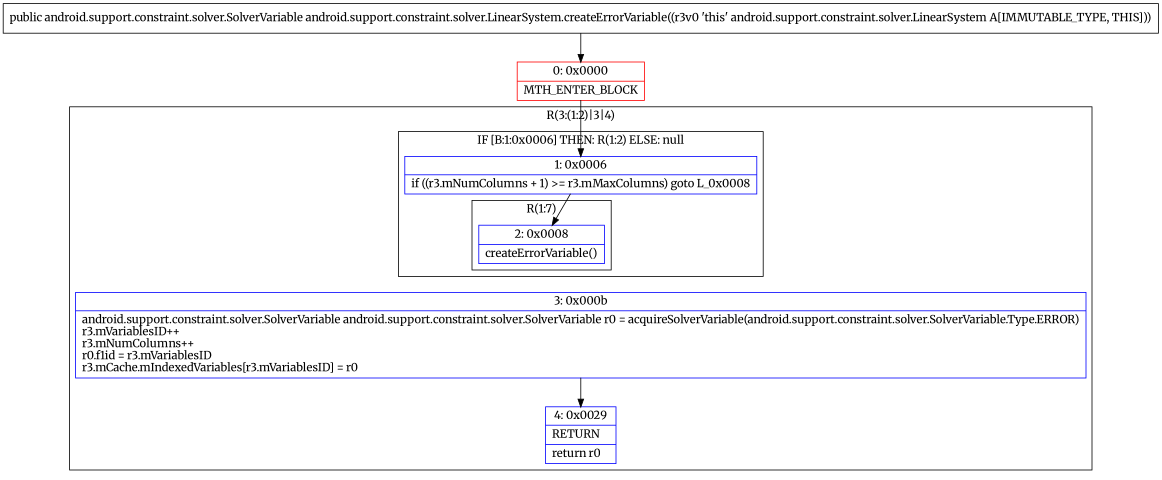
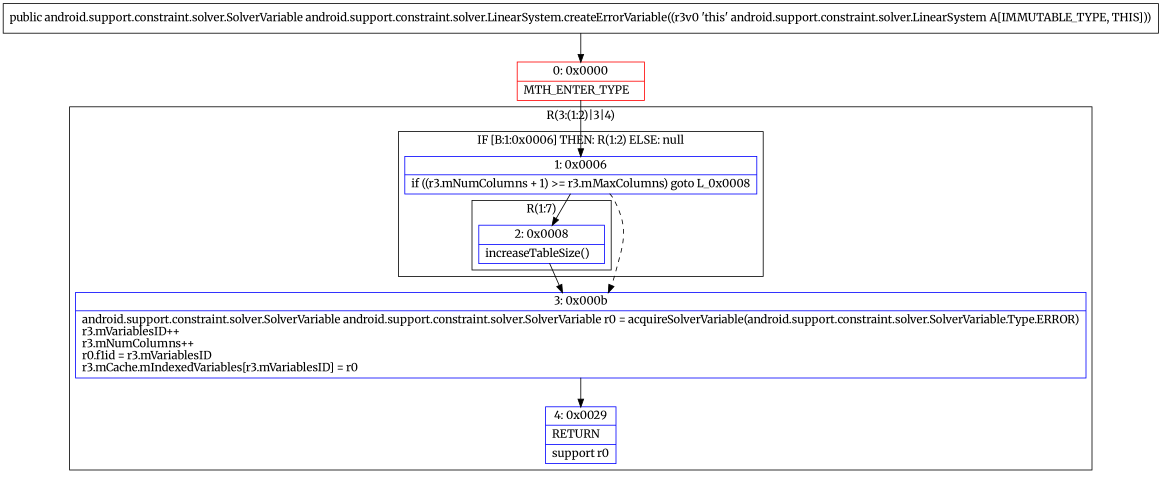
node "0: 0x0000": text "MTH_ENTER_BLOCK" -> "MTH_ENTER_TYPE"
edge "1: 0x0006" -> "3: 0x000b": added
node "2: 0x0008": text "createErrorVariable()" -> "increaseTableSize()"
edge "2: 0x0008" -> "3: 0x000b": added
node "4: 0x0029": text "return r0" -> "support r0"
